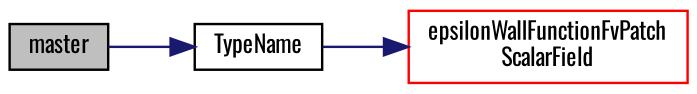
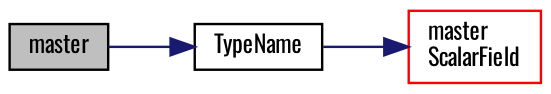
node "epsilonWallFunctionFvPatch ScalarField": label "epsilonWallFunctionFvPatch ScalarField" -> "master ScalarField"
